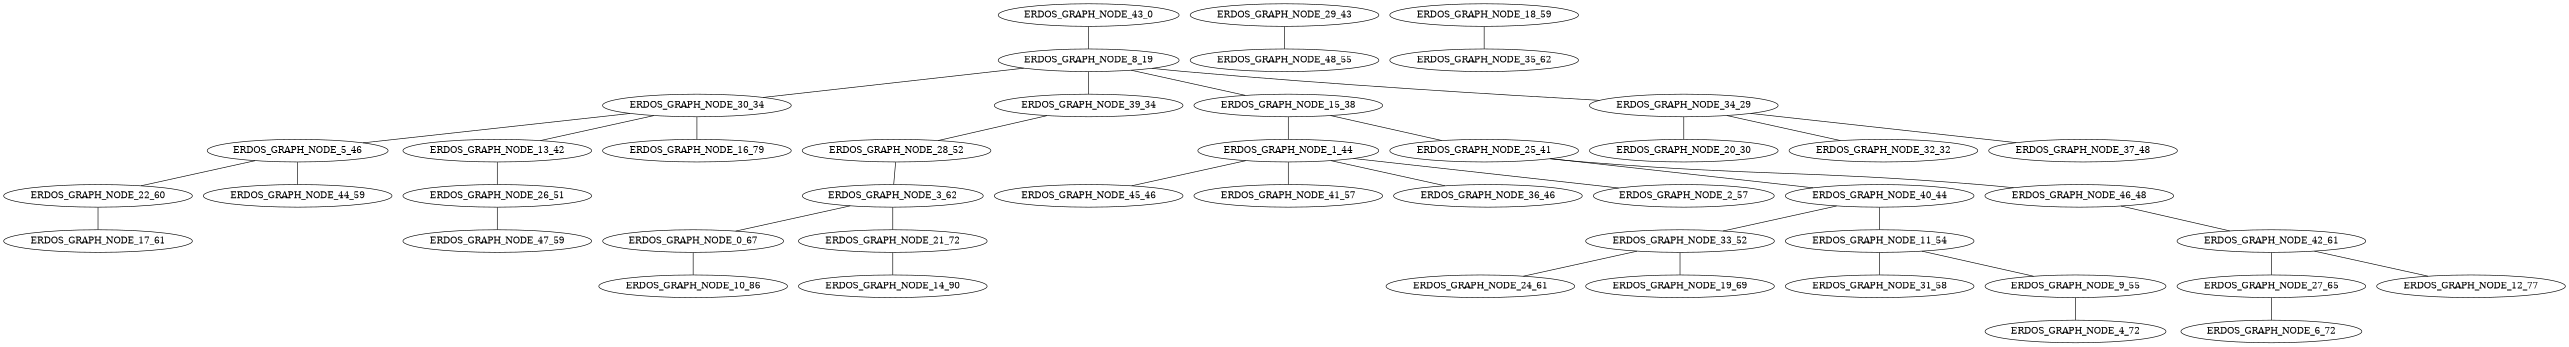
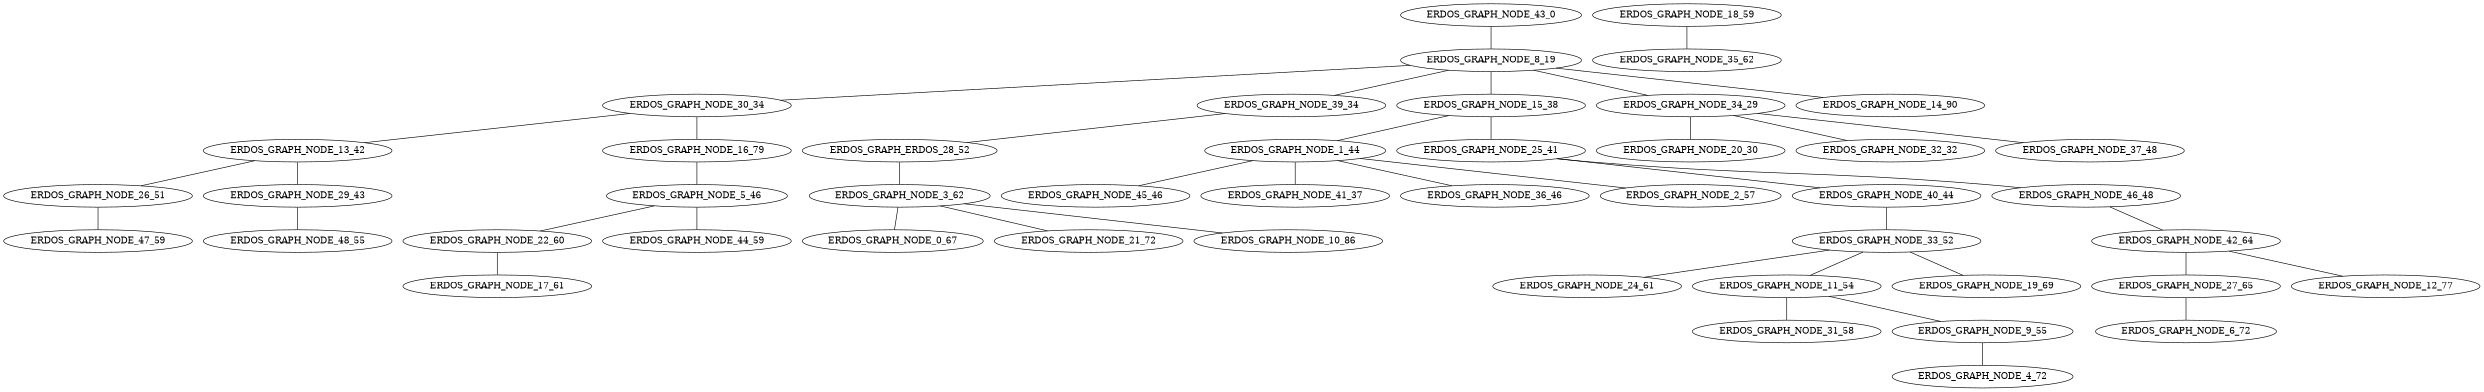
edge "ERDOS_GRAPH_NODE_30_34" -- "ERDOS_GRAPH_NODE_5_46": now "ERDOS_GRAPH_NODE_16_79" -- "ERDOS_GRAPH_NODE_5_46"
node "ERDOS_GRAPH_NODE_28_52": label "ERDOS_GRAPH_NODE_28_52" -> "ERDOS_GRAPH_ERDOS_28_52"
edge "ERDOS_GRAPH_NODE_13_42" -- "ERDOS_GRAPH_NODE_29_43": added
node "ERDOS_GRAPH_NODE_41_57": label "ERDOS_GRAPH_NODE_41_57" -> "ERDOS_GRAPH_NODE_41_37"
edge "ERDOS_GRAPH_NODE_40_44" -- "ERDOS_GRAPH_NODE_11_54": now "ERDOS_GRAPH_NODE_33_52" -- "ERDOS_GRAPH_NODE_11_54"
node "ERDOS_GRAPH_NODE_42_61": label "ERDOS_GRAPH_NODE_42_61" -> "ERDOS_GRAPH_NODE_42_64"
edge "ERDOS_GRAPH_NODE_0_67" -- "ERDOS_GRAPH_NODE_10_86": now "ERDOS_GRAPH_NODE_3_62" -- "ERDOS_GRAPH_NODE_10_86"
edge "ERDOS_GRAPH_NODE_21_72" -- "ERDOS_GRAPH_NODE_14_90": now "ERDOS_GRAPH_NODE_8_19" -- "ERDOS_GRAPH_NODE_14_90"
